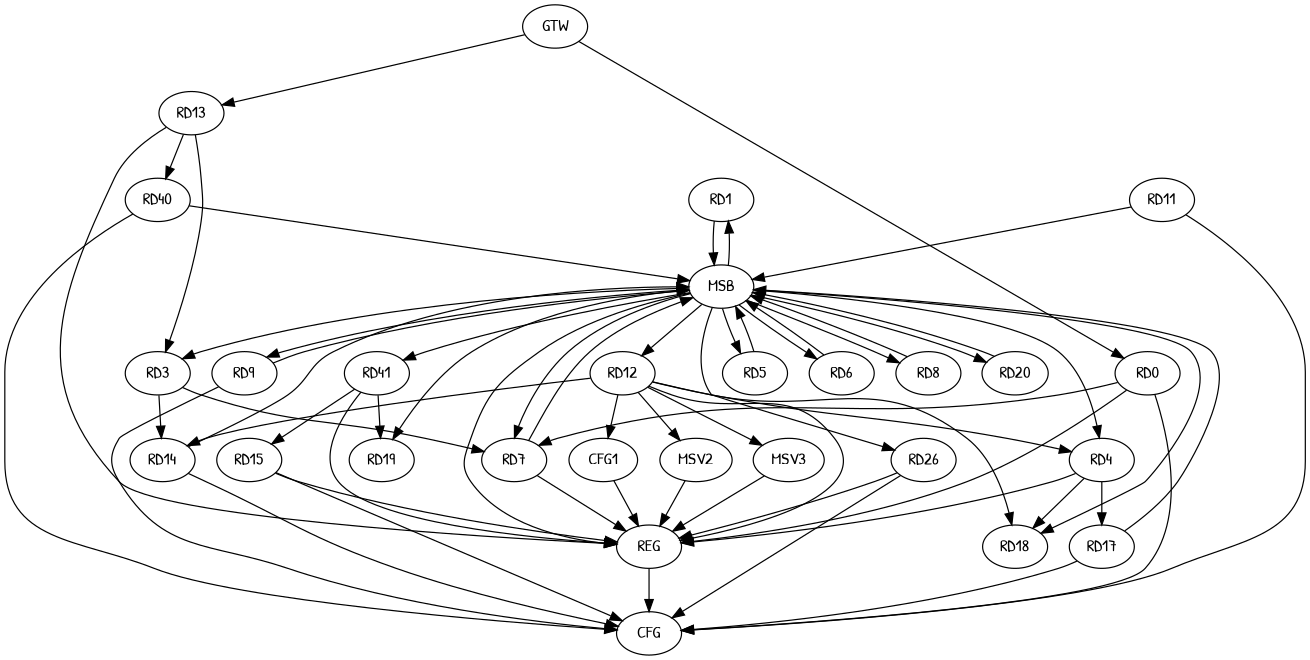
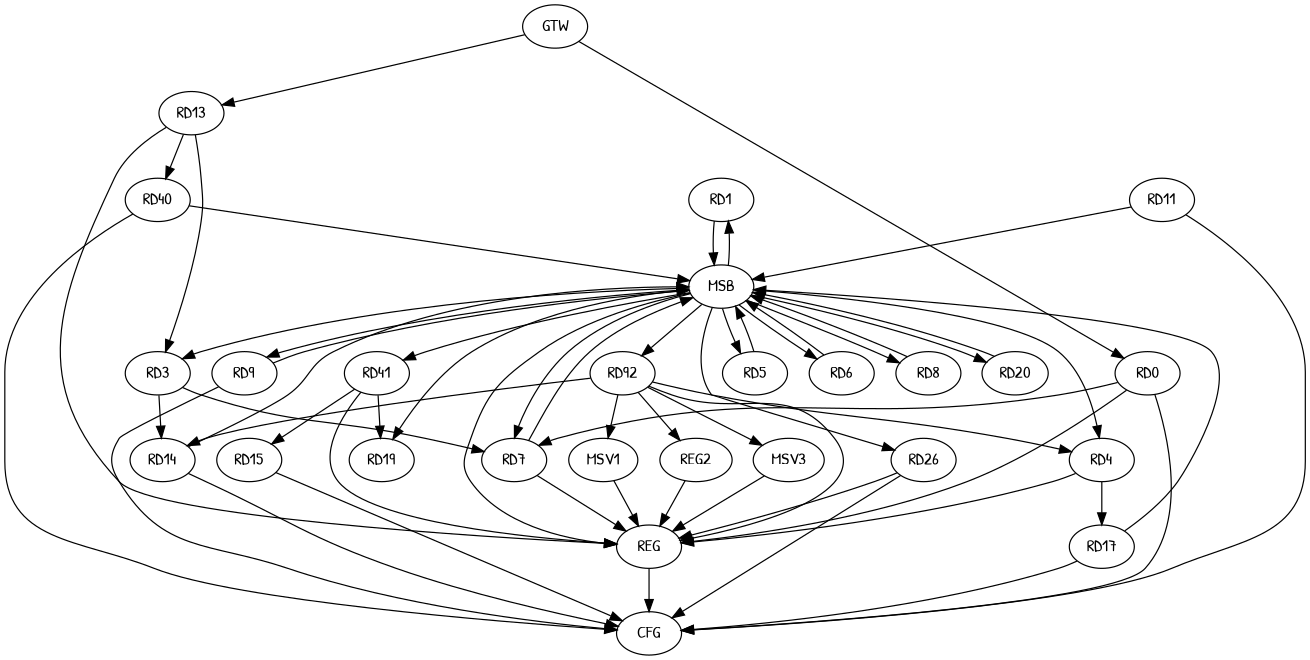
node "RD12": label "RD12" -> "RD92"
node "CFG1": label "CFG1" -> "MSV1"
node "MSV2": label "MSV2" -> "REG2"
edge "RD15" -> "REG": removed
node "RD18": removed
